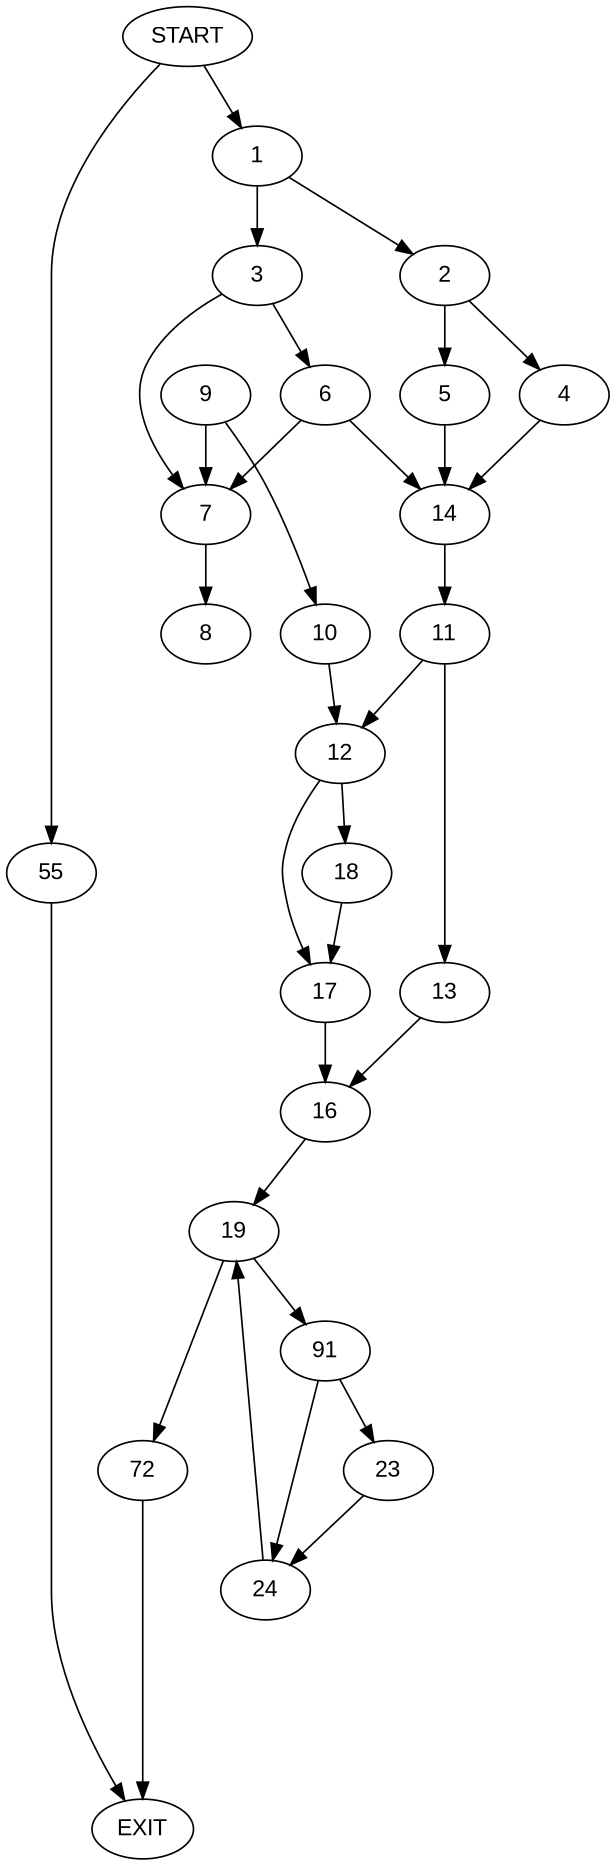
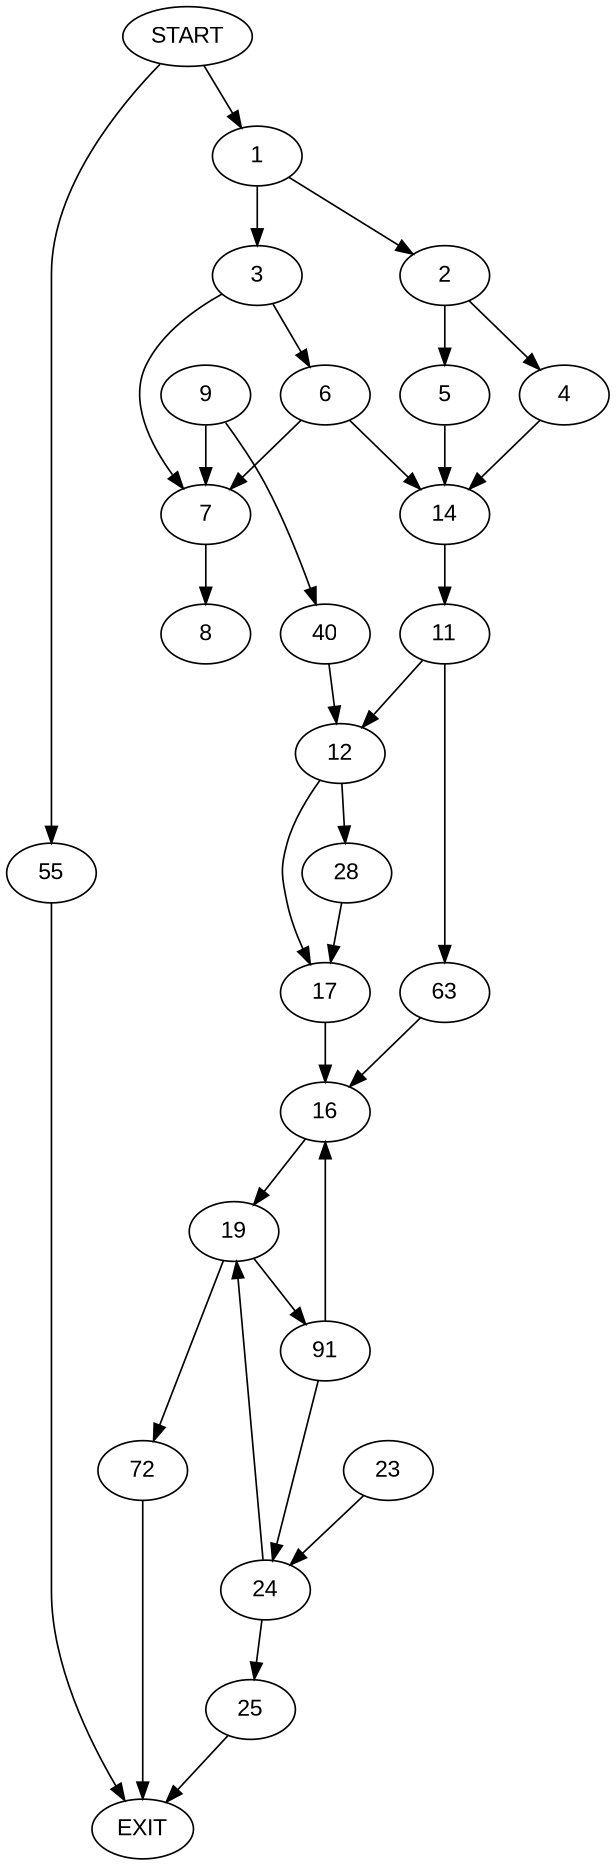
node "10": label "10" -> "40"
node "18": label "18" -> "28"
node "13": label "13" -> "63"
edge "91" -> "23": now "91" -> "16"
node "25": added
